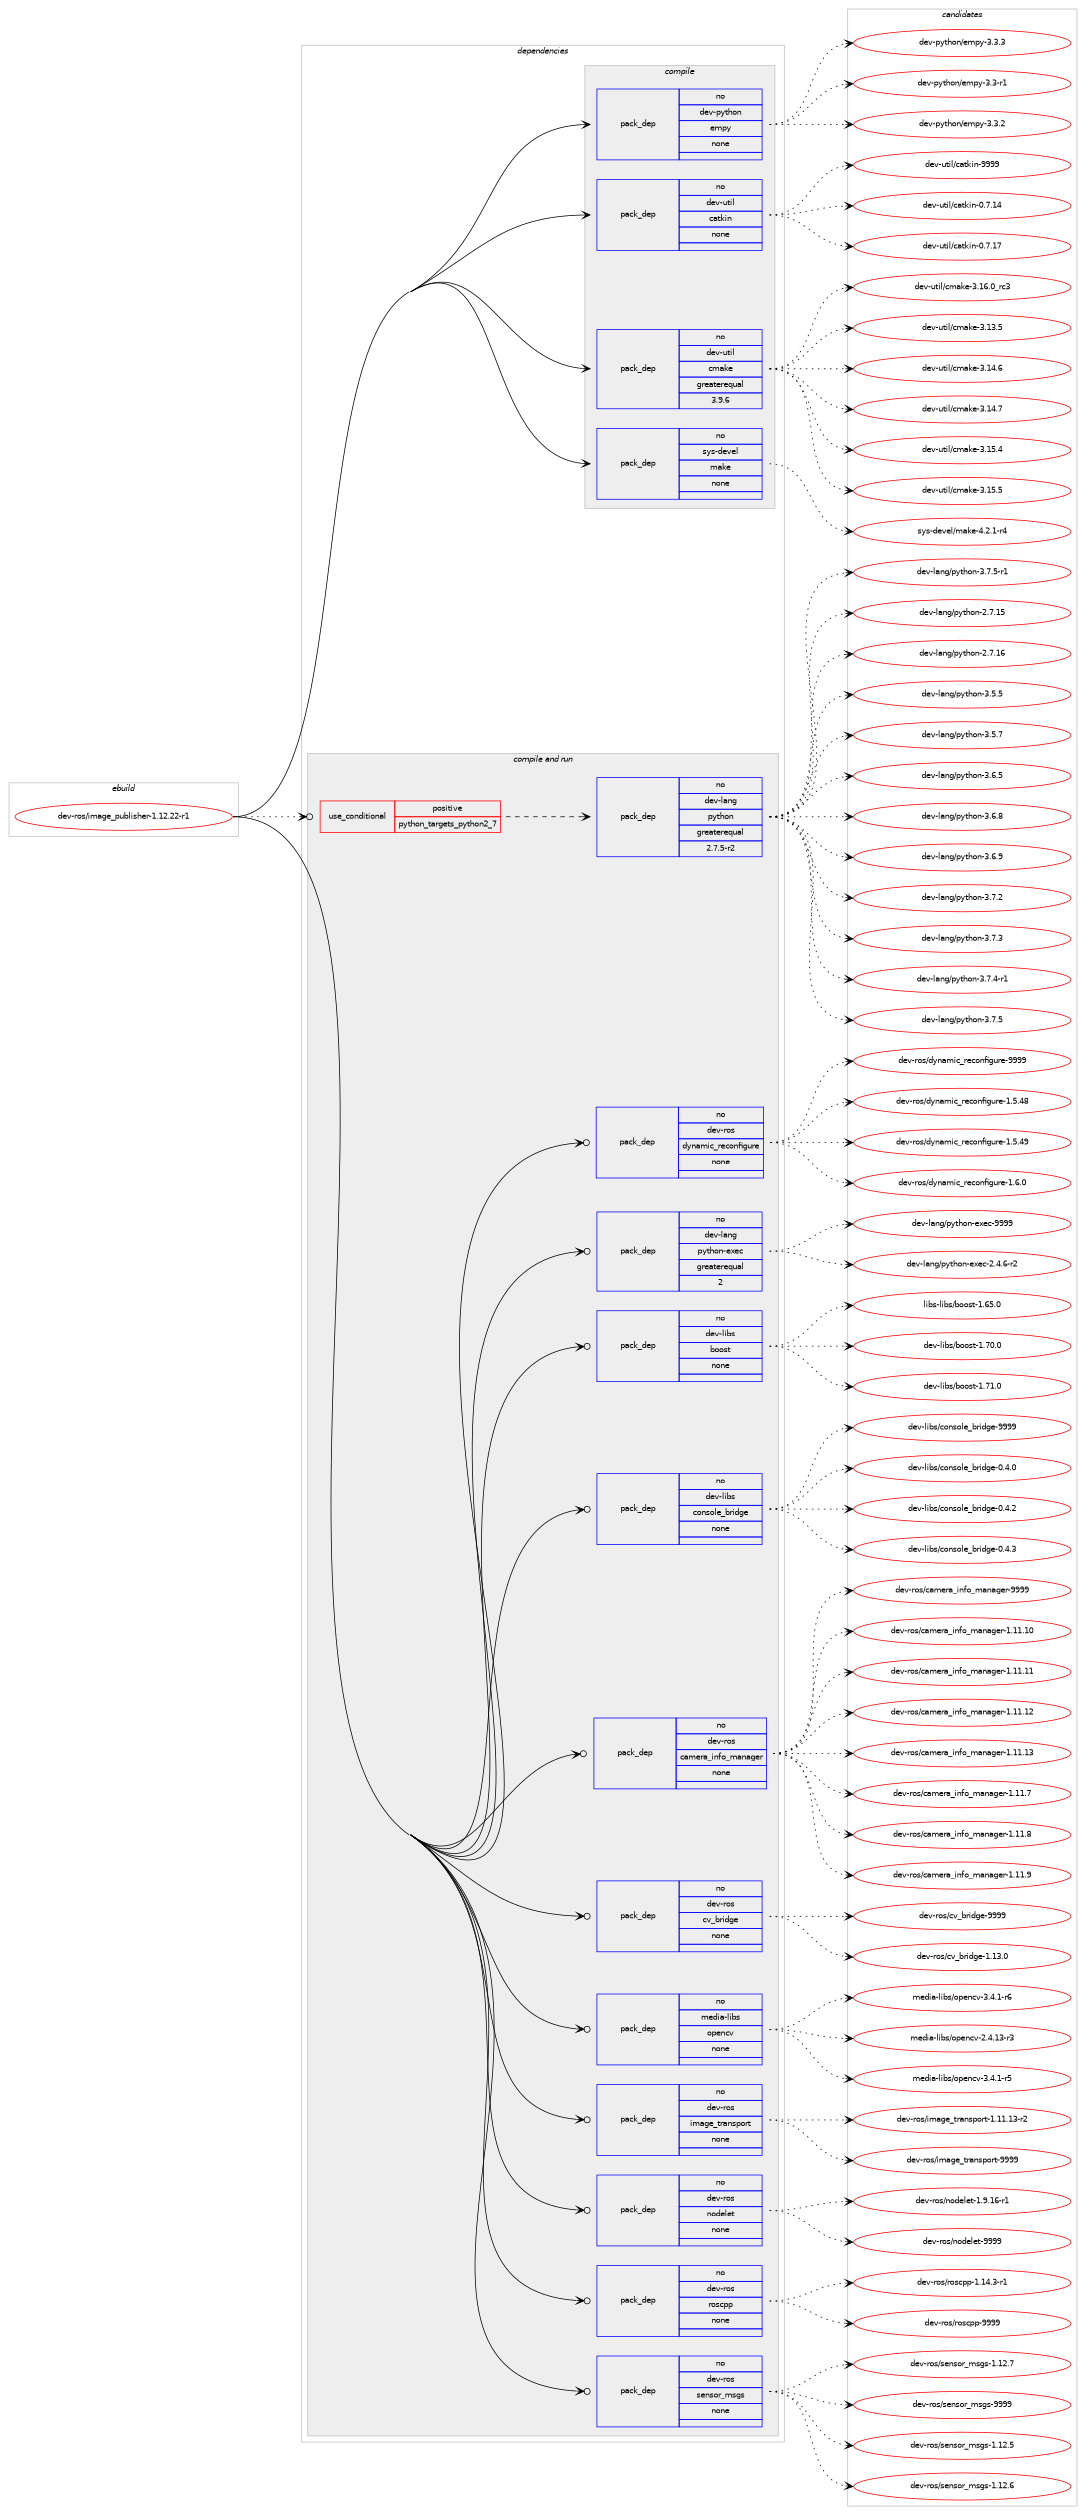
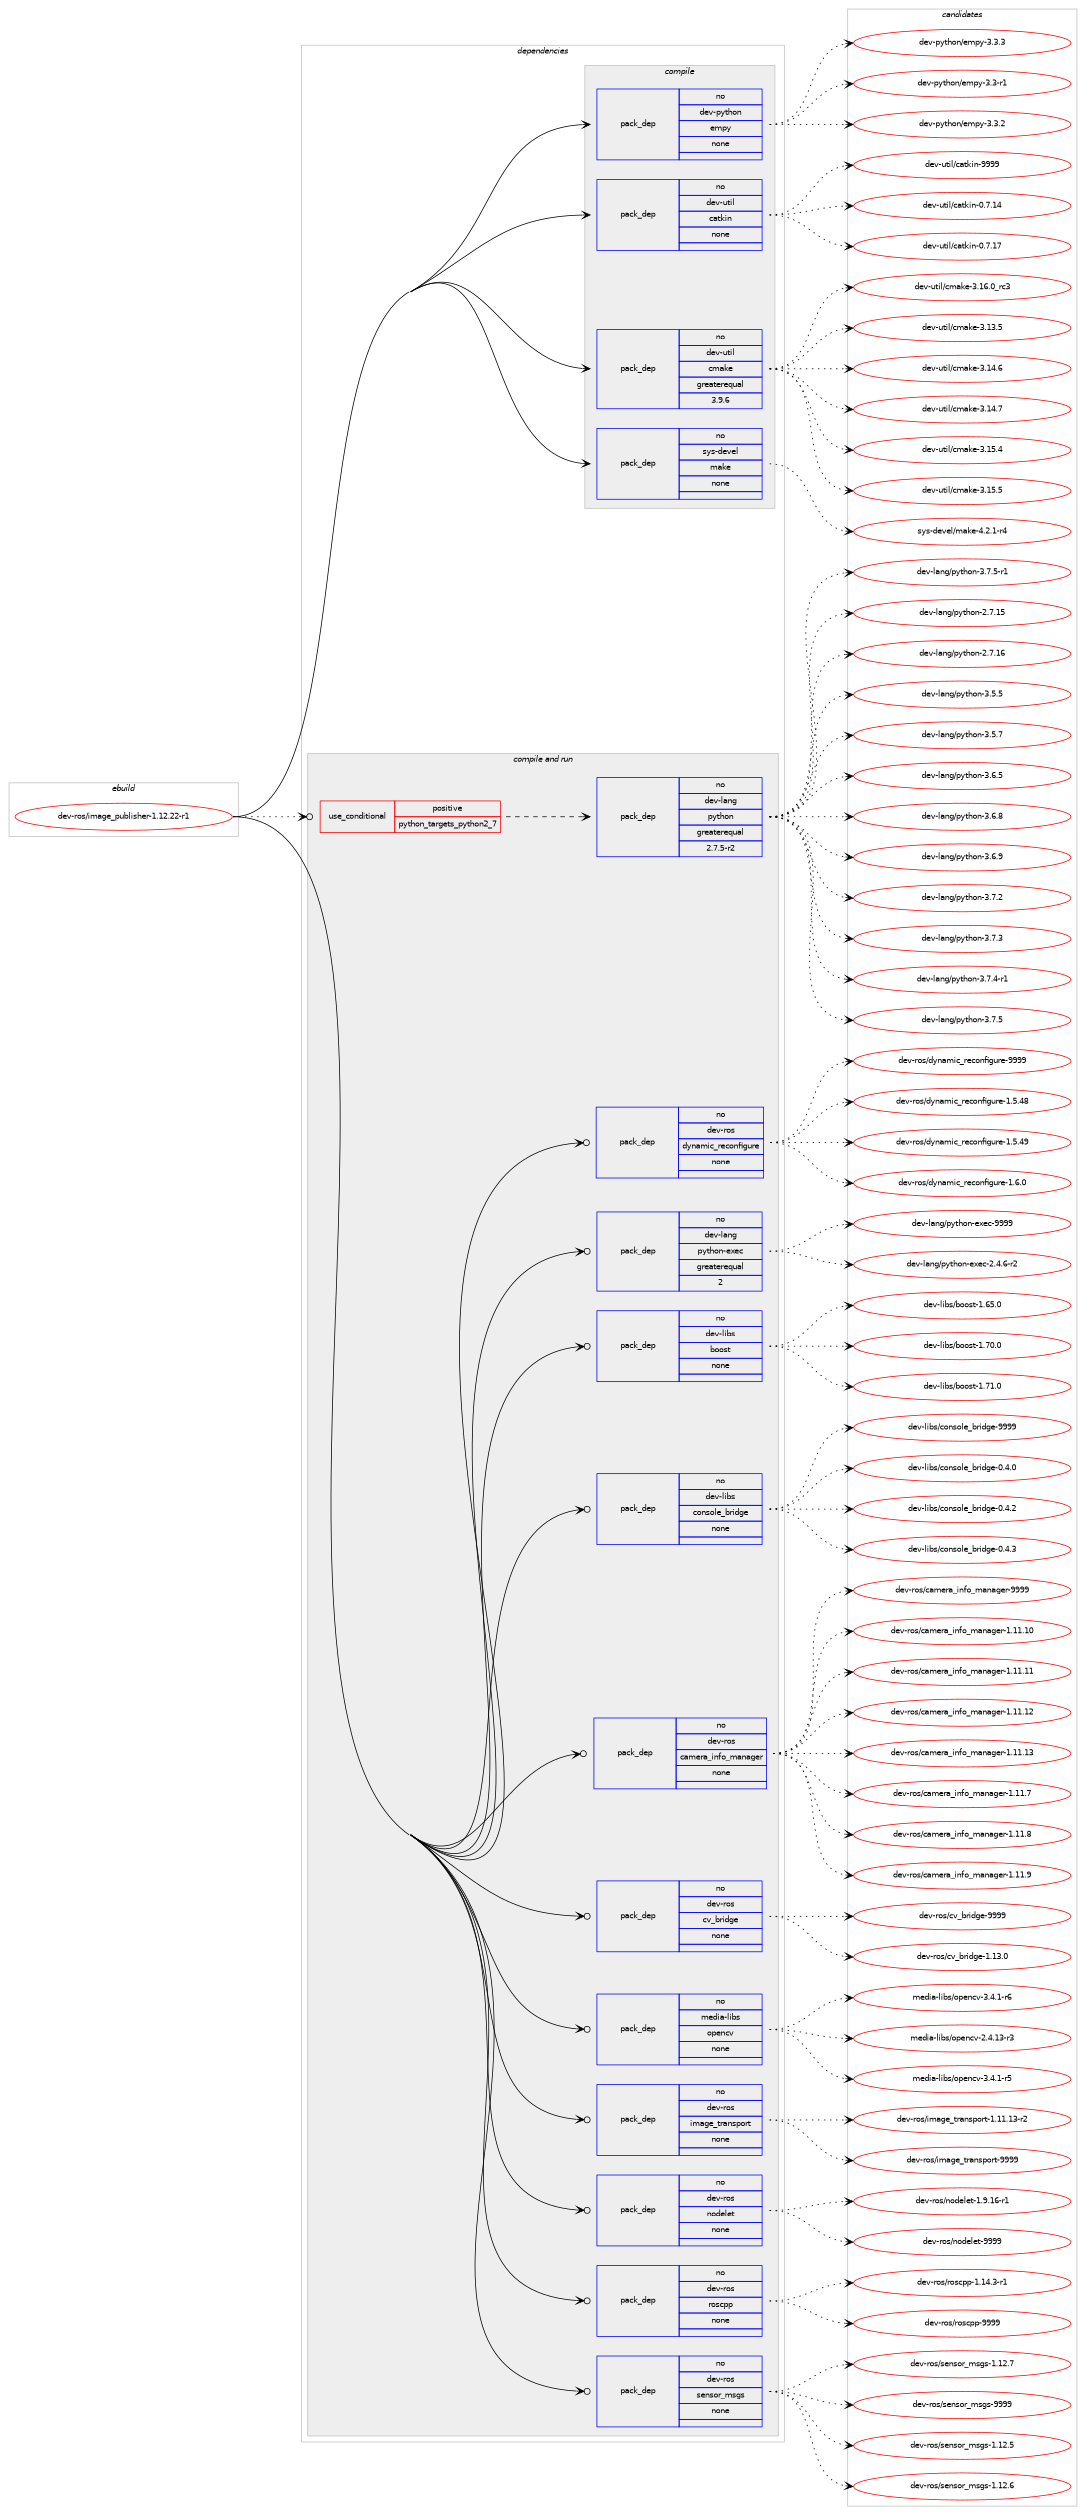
node "libs-libs/boost-1.65.0": label "libs-libs/boost-1.65.0" -> "dev-libs/boost-1.65.0"
